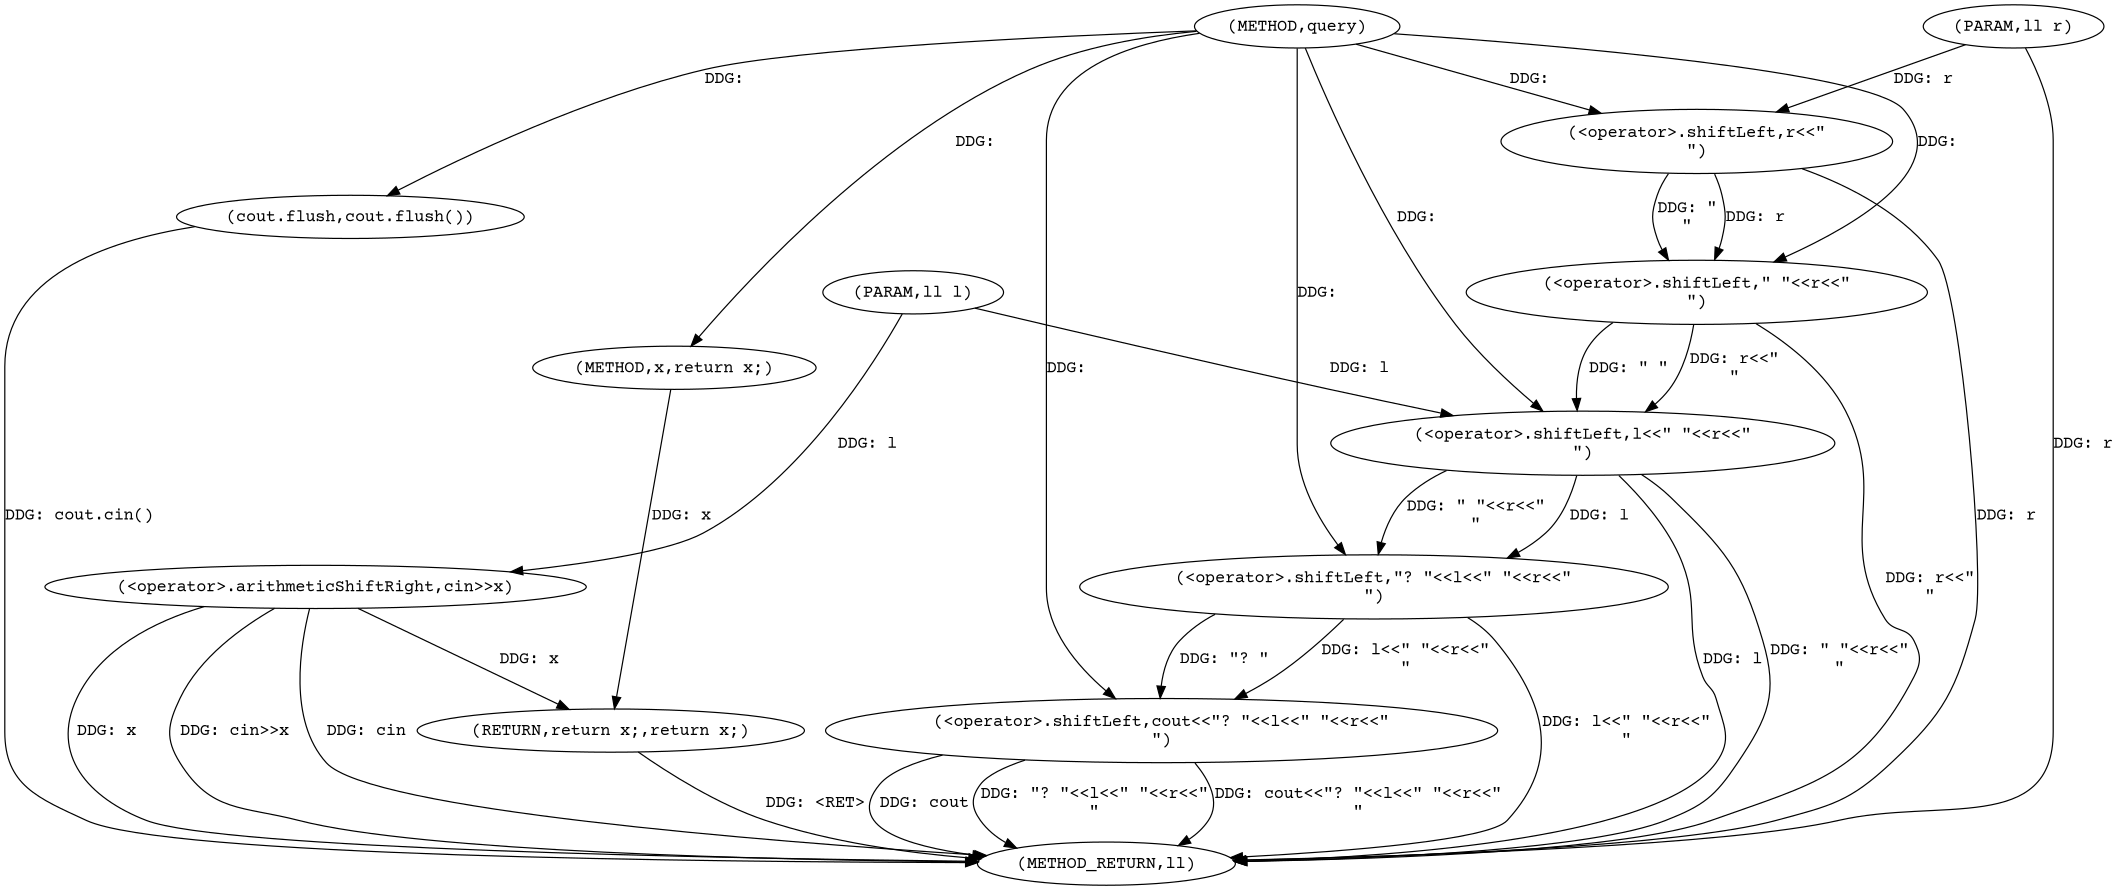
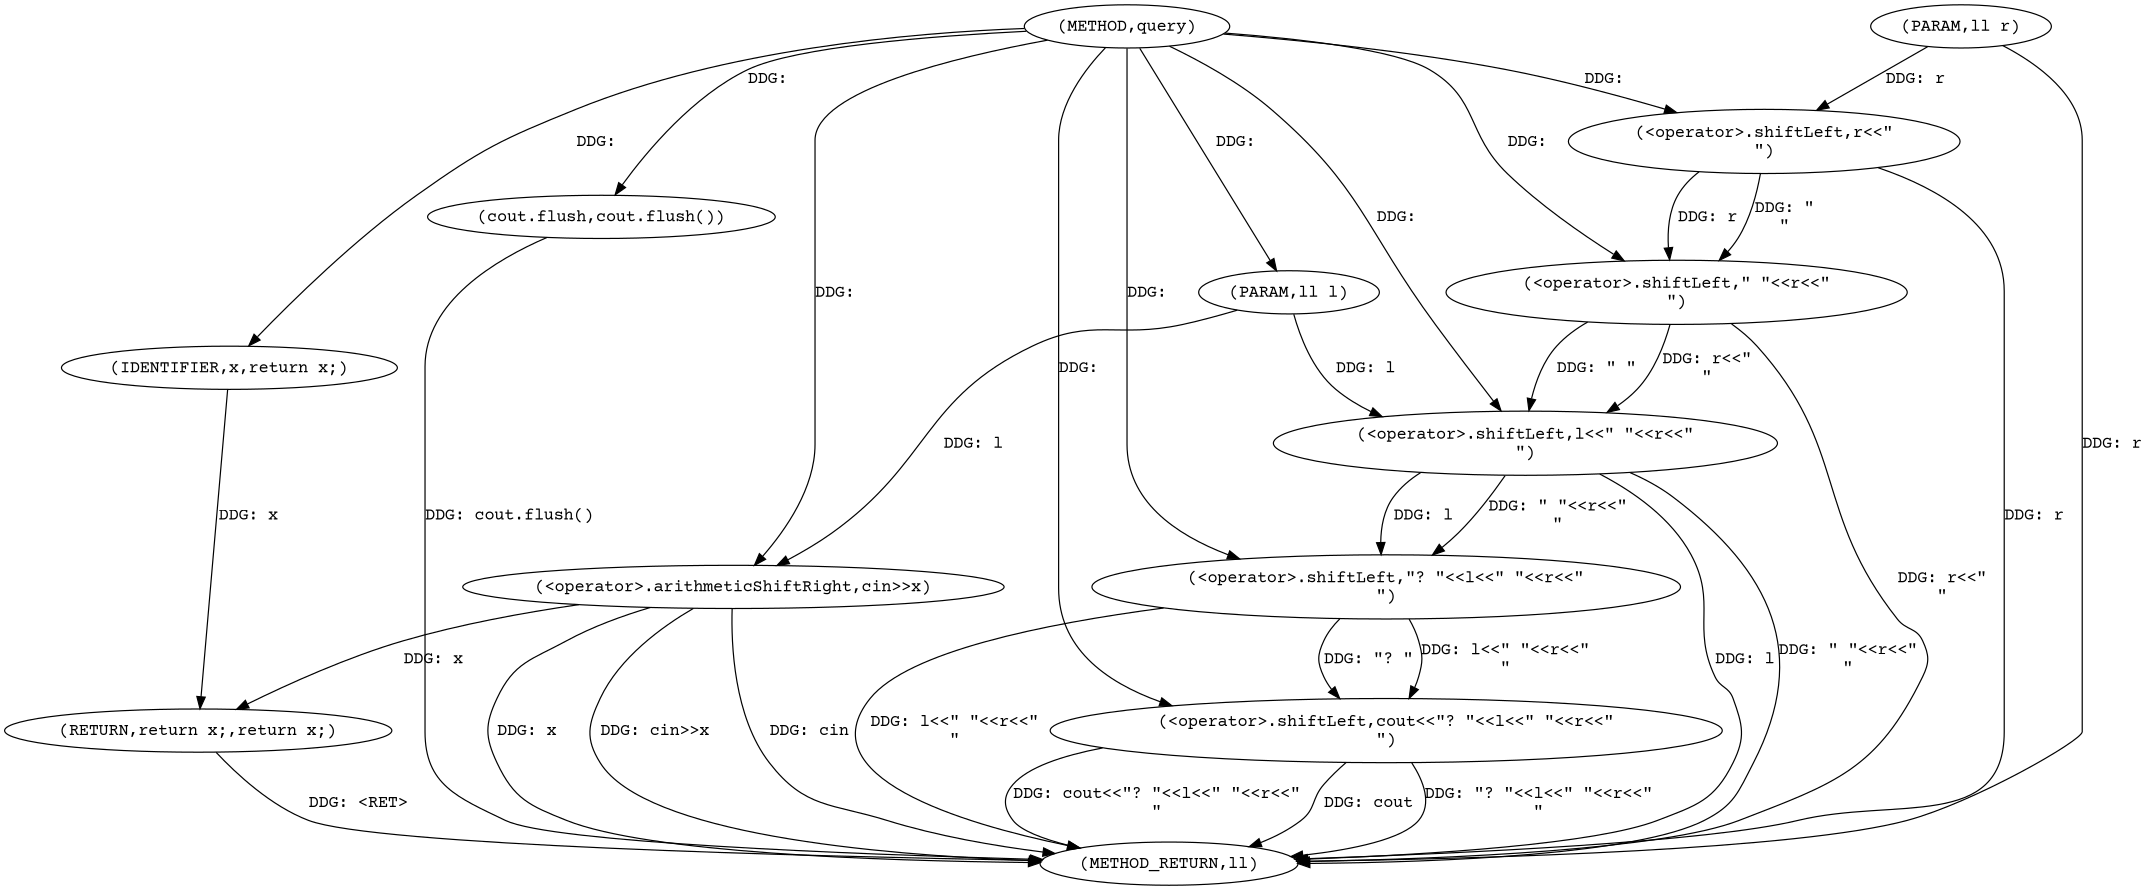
edge "(METHOD,query)" -> "(PARAM,ll l)": added, label "DDG:"
edge "(METHOD,query)" -> "(<operator>.arithmeticShiftRight,cin>>x)": added, label "DDG:"
node "(METHOD,x,return x;)": label "(METHOD,x,return x;)" -> "(IDENTIFIER,x,return x;)"
edge "(cout.flush,cout.flush())" -> "(METHOD_RETURN,ll)": label "DDG: cout.cin()" -> "DDG: cout.flush()"
